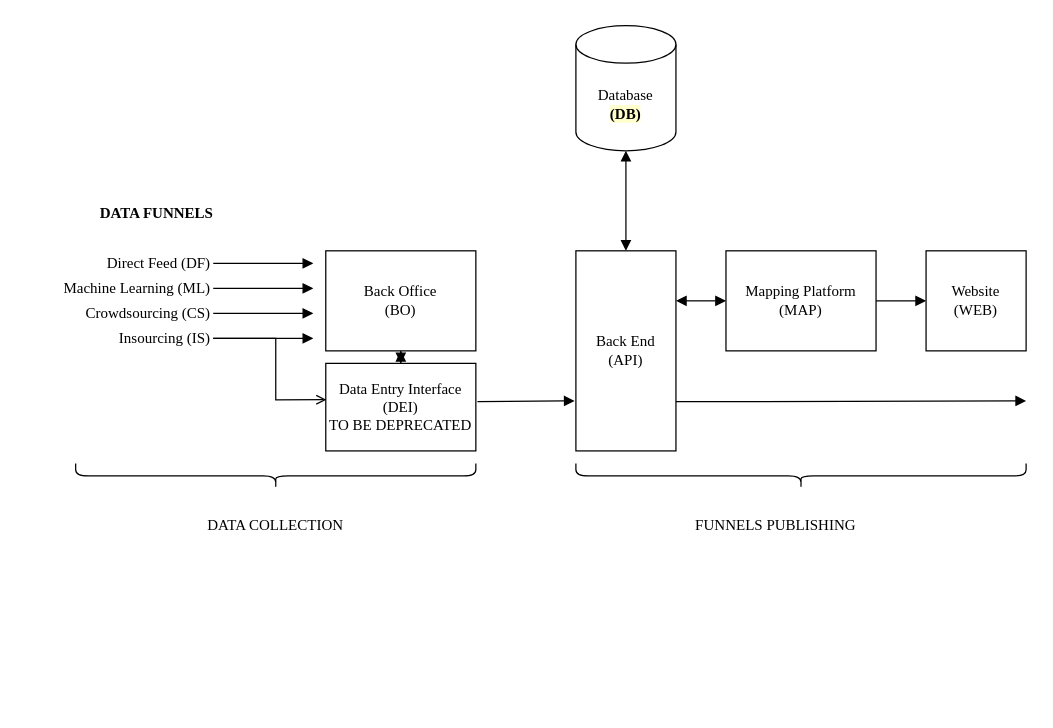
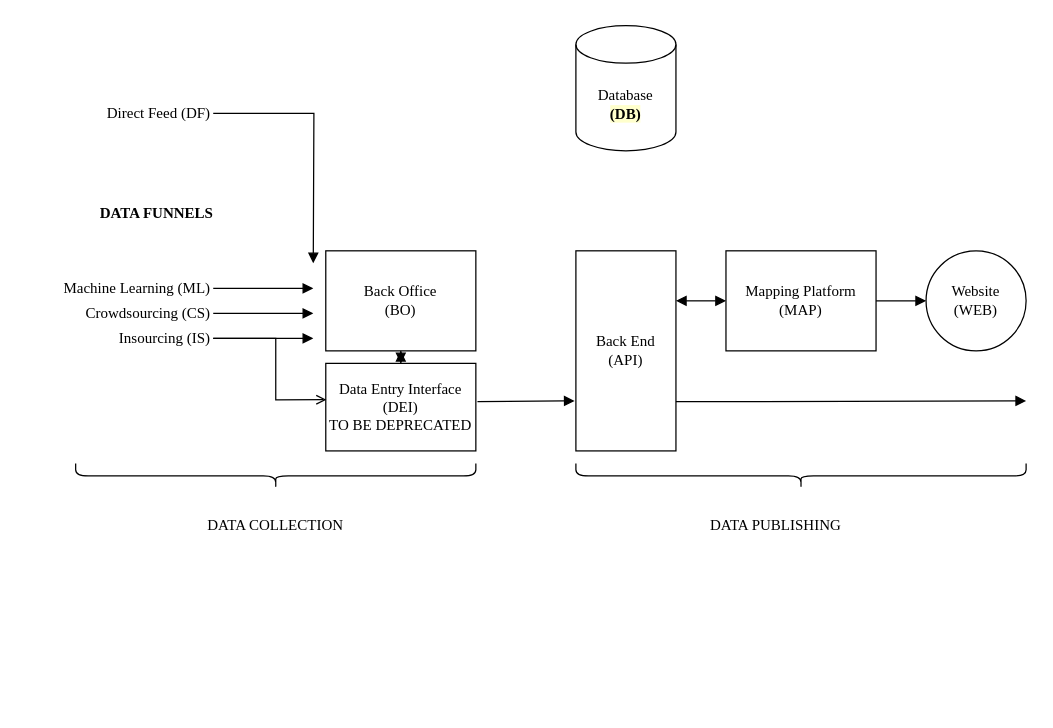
edge "Database (DB)" -- "Back End (API)": removed
node "Direct Feed (DF)": moved (132, 263) -> (132, 113)
node "Website (WEB)": shape rectangle -> ellipse
node "FUNNELS PUBLISHING": label "FUNNELS PUBLISHING" -> "DATA PUBLISHING"
